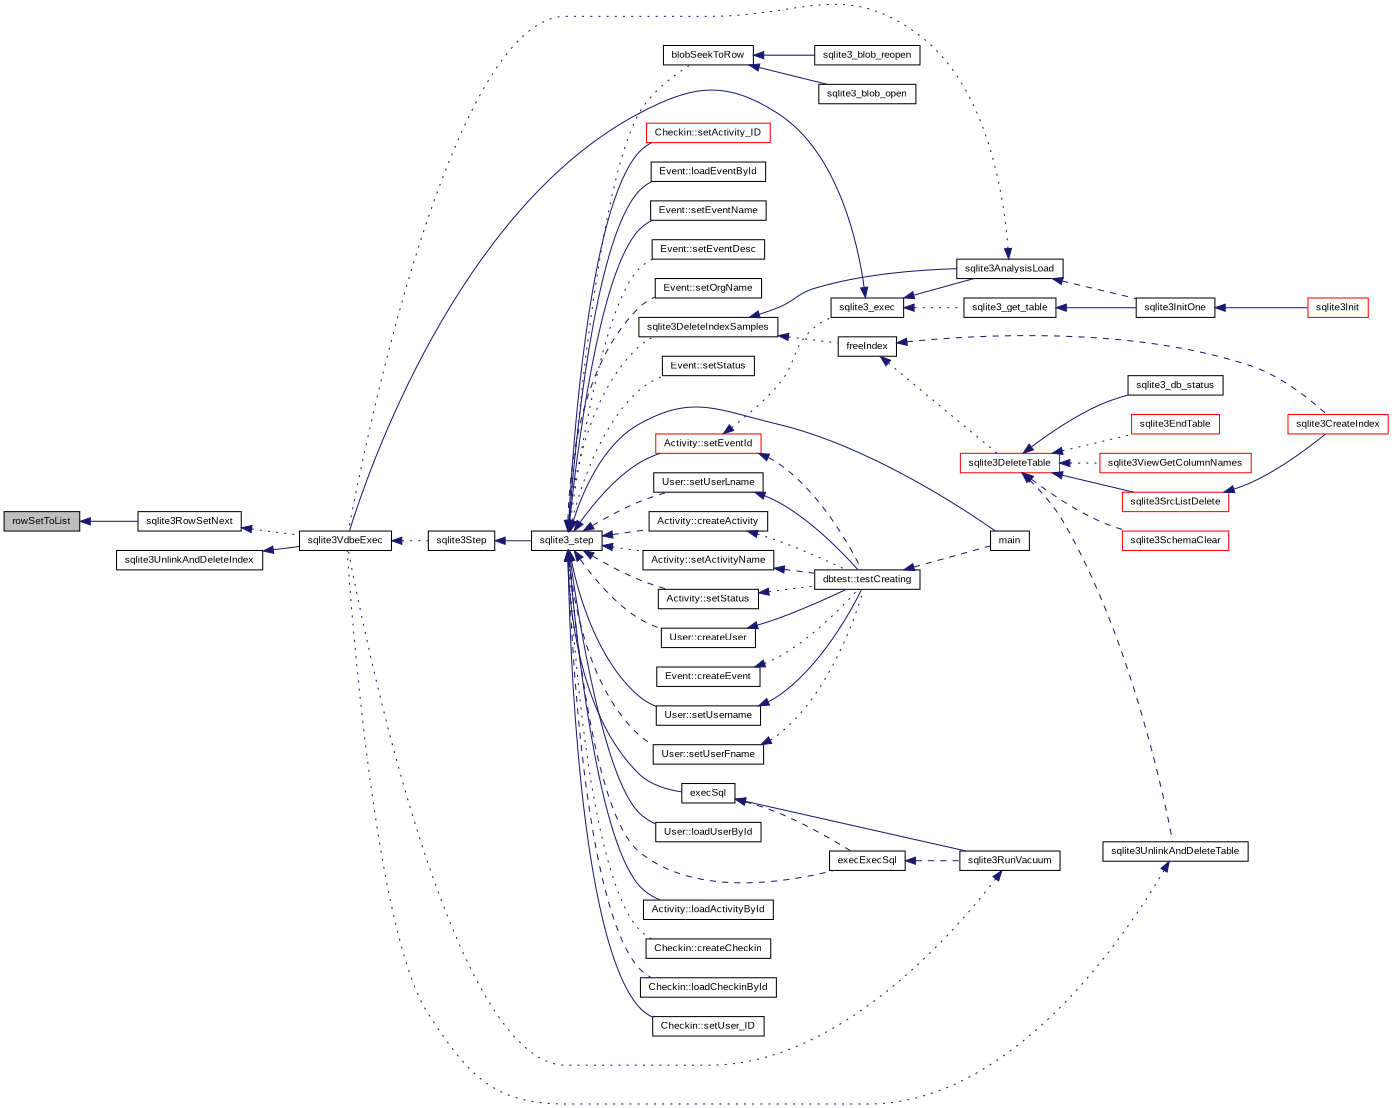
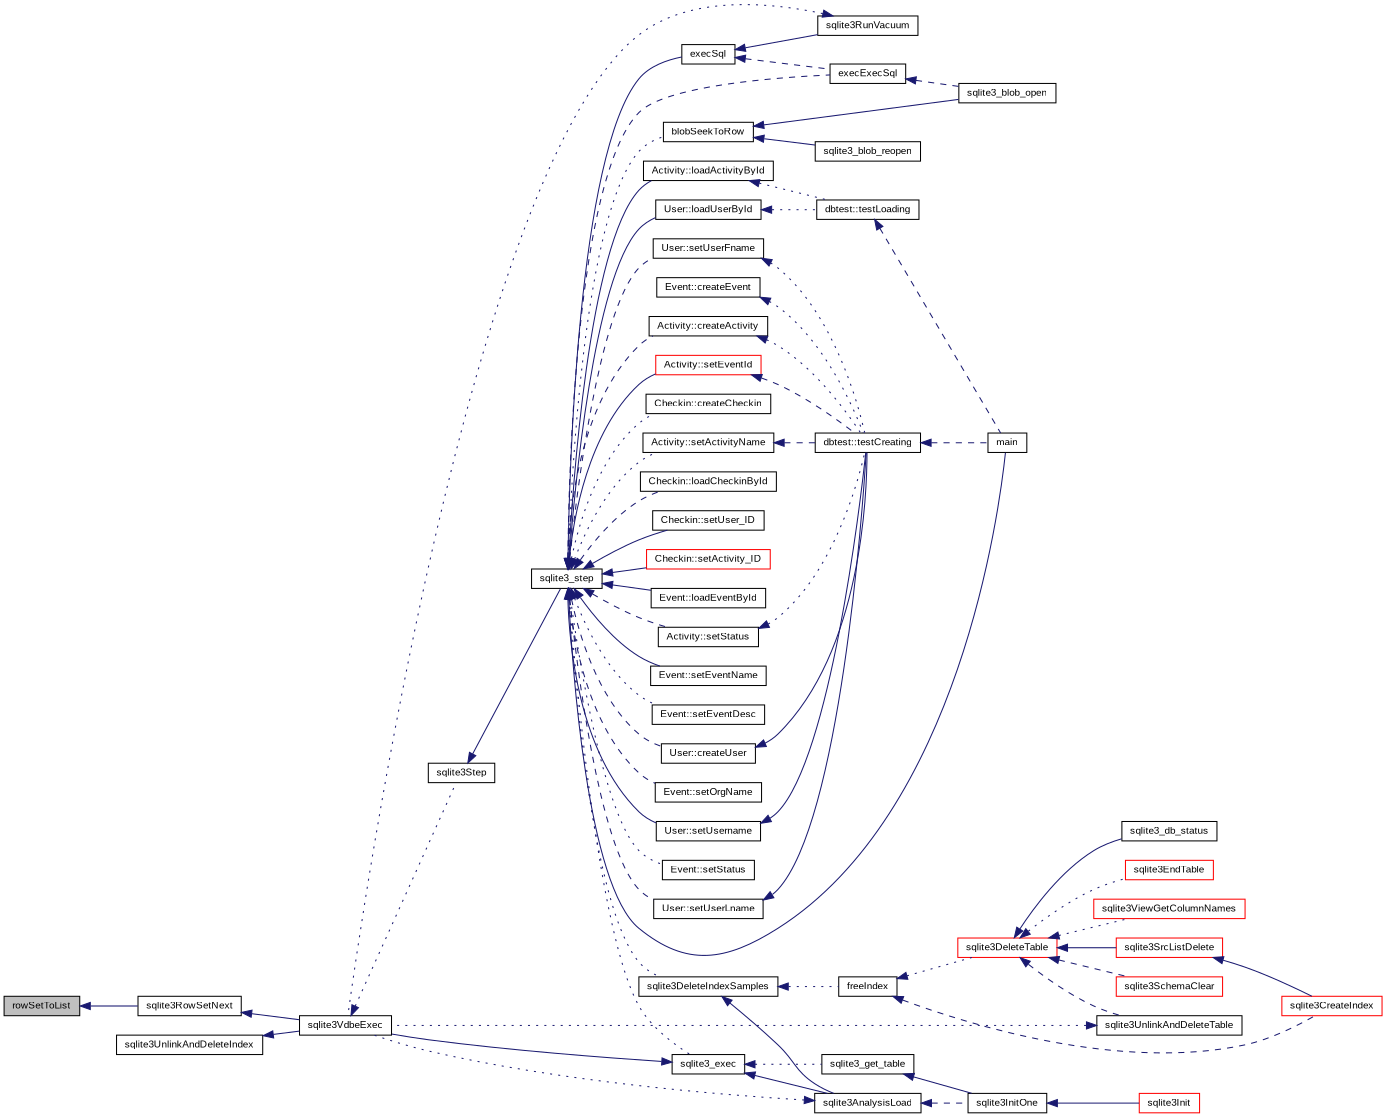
node "dbtest::testLoading": added
edge "sqlite3_exec" -> "Activity::setEventId": now "sqlite3_exec" -> "sqlite3_step"
edge "sqlite3VdbeExec" -> "sqlite3RowSetNext": style dotted -> solid
edge "sqlite3RunVacuum" -> "execExecSql": now "sqlite3_blob_open" -> "execExecSql"
